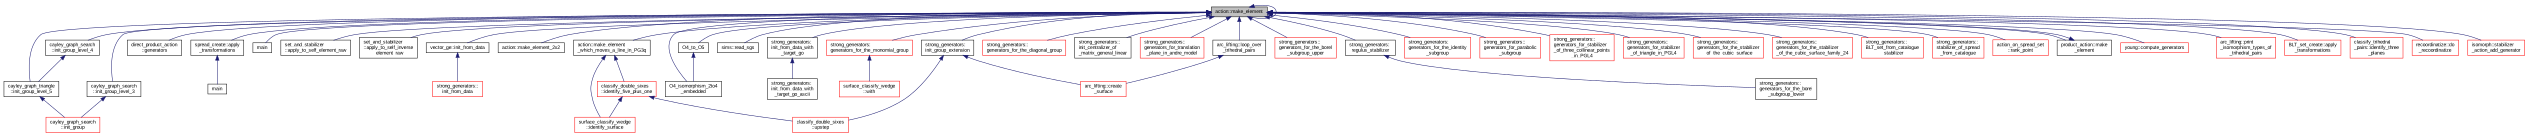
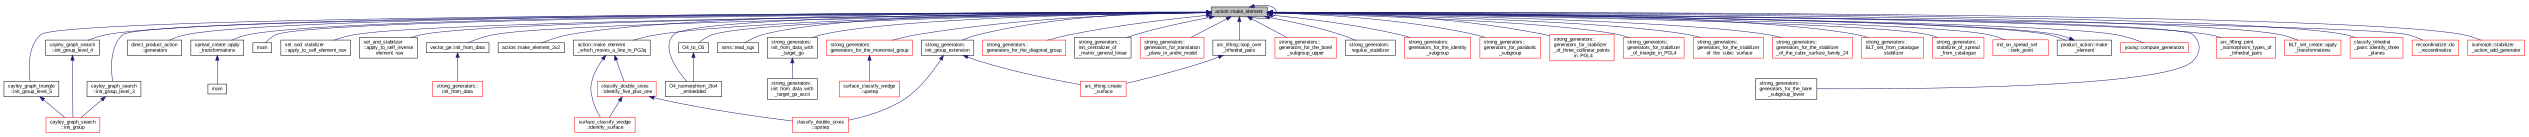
node "action_on_spread_set ::rank_point": label "action_on_spread_set ::rank_point" -> "init_on_spread_set ::rank_point"
edge "cayley_graph_triangle ::init_group_level_5" -> "cayley_graph_search ::init_group_level_4": now "cayley_graph_search ::init_group" -> "cayley_graph_search ::init_group_level_4"
edge "strong_generators:: generators_for_the_borel _subgroup_lower" -> "strong_generators:: regulus_stabilizer": now "strong_generators:: generators_for_the_borel _subgroup_lower" -> "action::make_element"
node "surface_classify_wedge ::with": label "surface_classify_wedge ::with" -> "surface_classify_wedge ::upstep"
